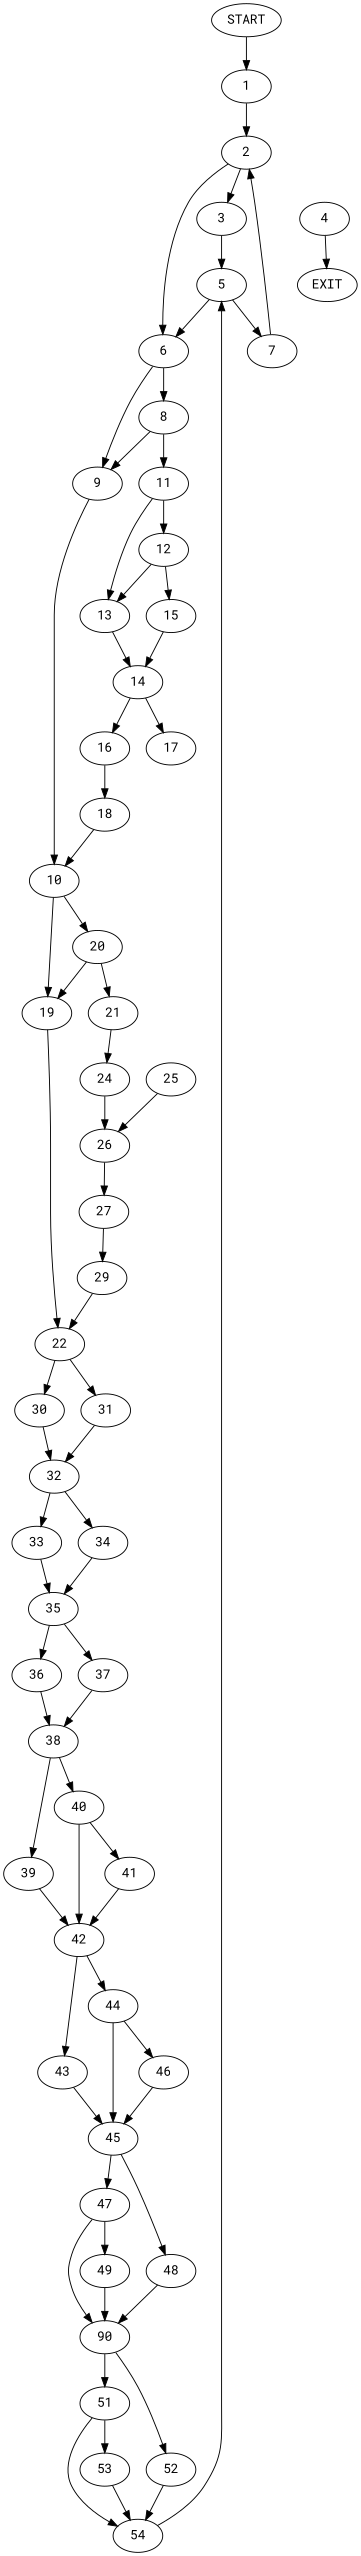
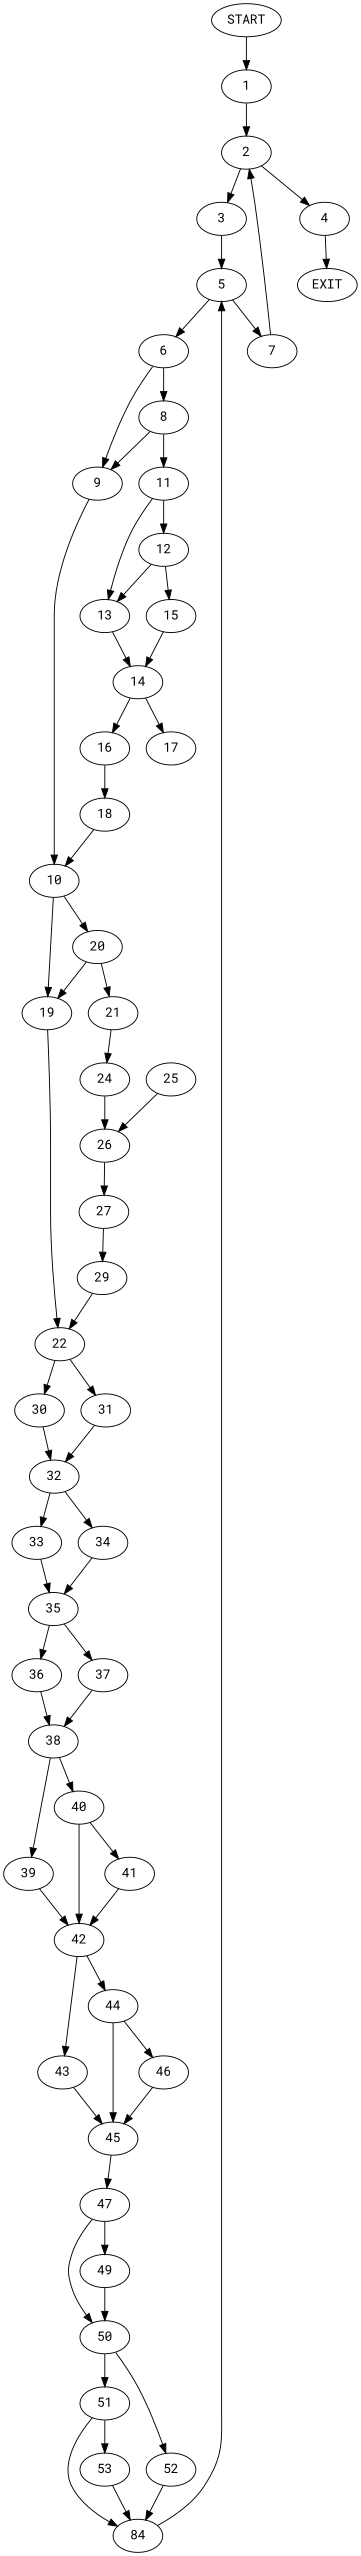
edge "2" -> "6": now "2" -> "4"
node "48": removed
node "90": label "90" -> "50"
node "54": label "54" -> "84"
